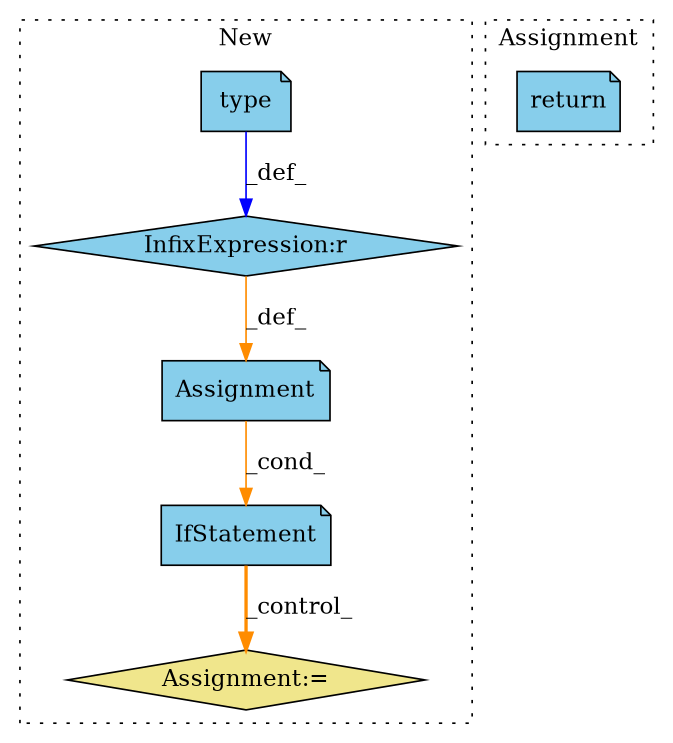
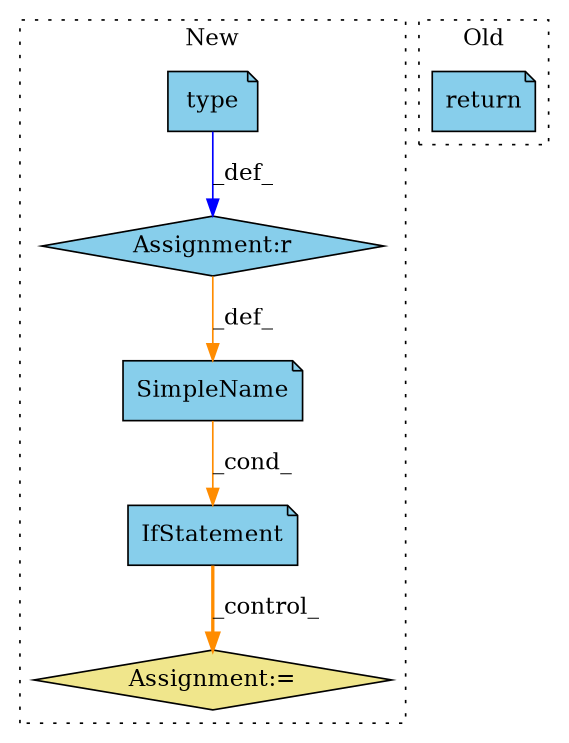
cluster "Assignment": label "Assignment" -> "Old"
node "InfixExpression:r": label "InfixExpression:r" -> "Assignment:r"
node "Assignment": label "Assignment" -> "SimpleName"
